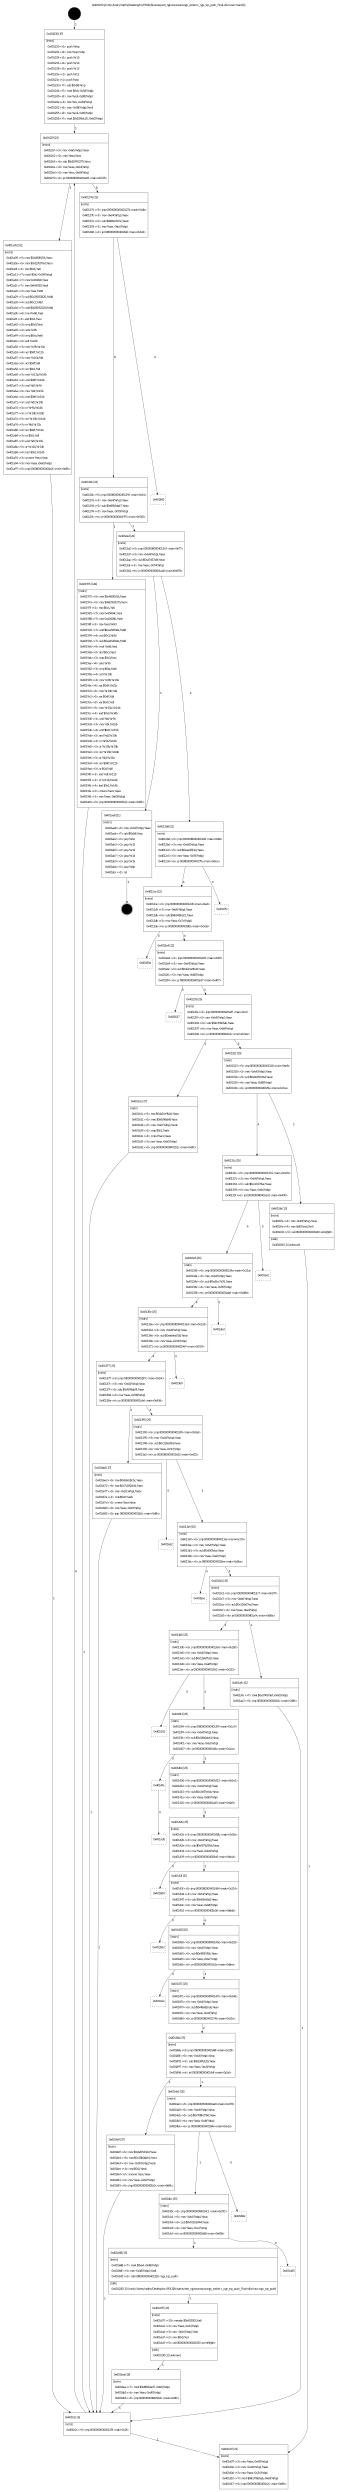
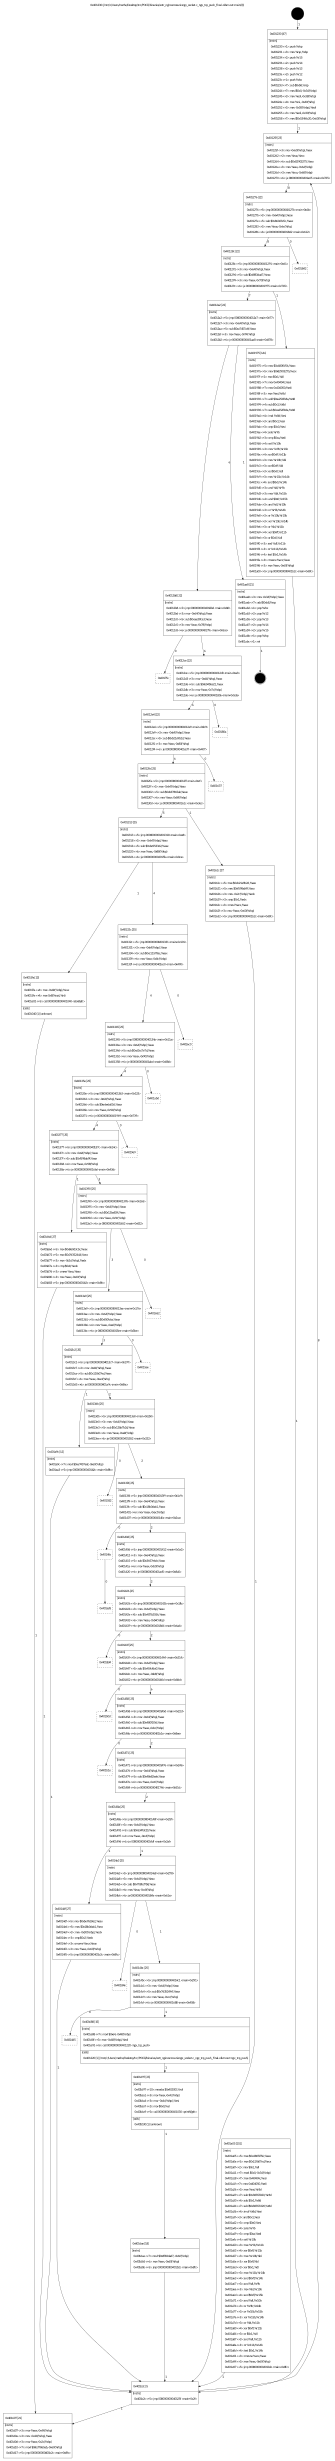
edge "0x40125f [23]" -> "0x401a05 [151]": removed, label "1"
